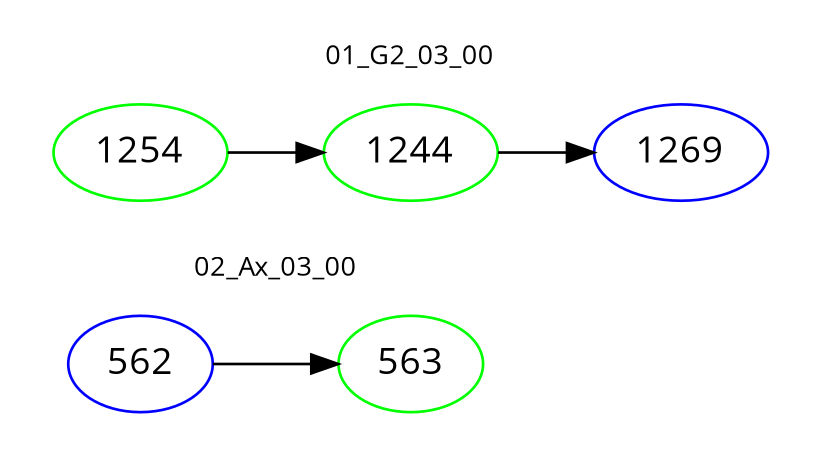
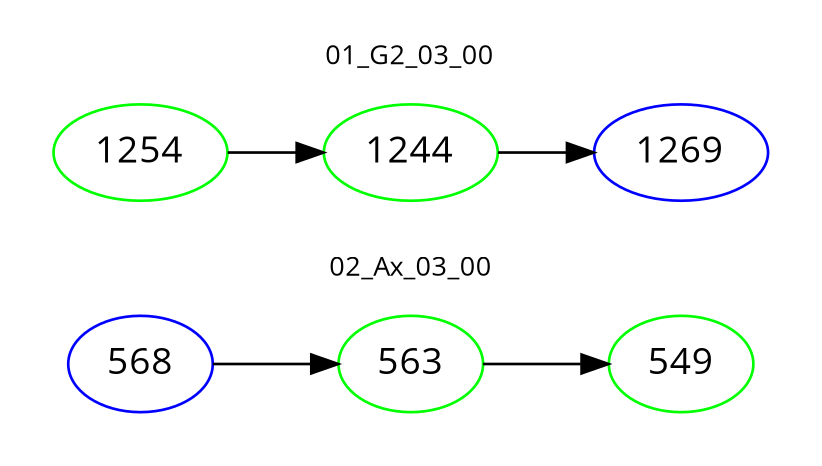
node "562": label "562" -> "568"
node "549": added
